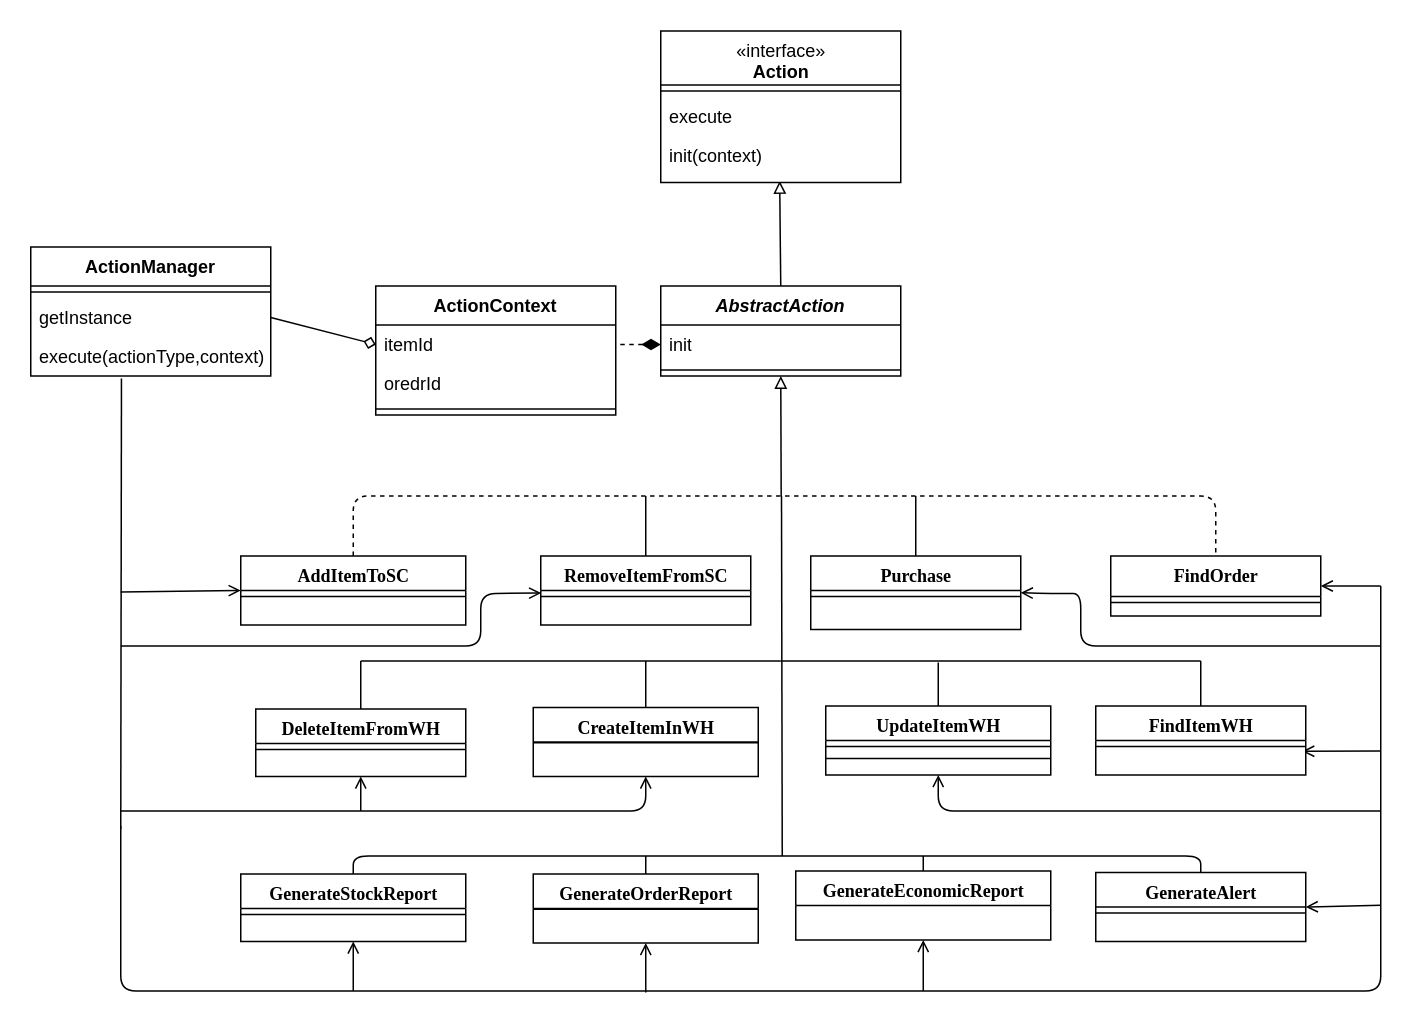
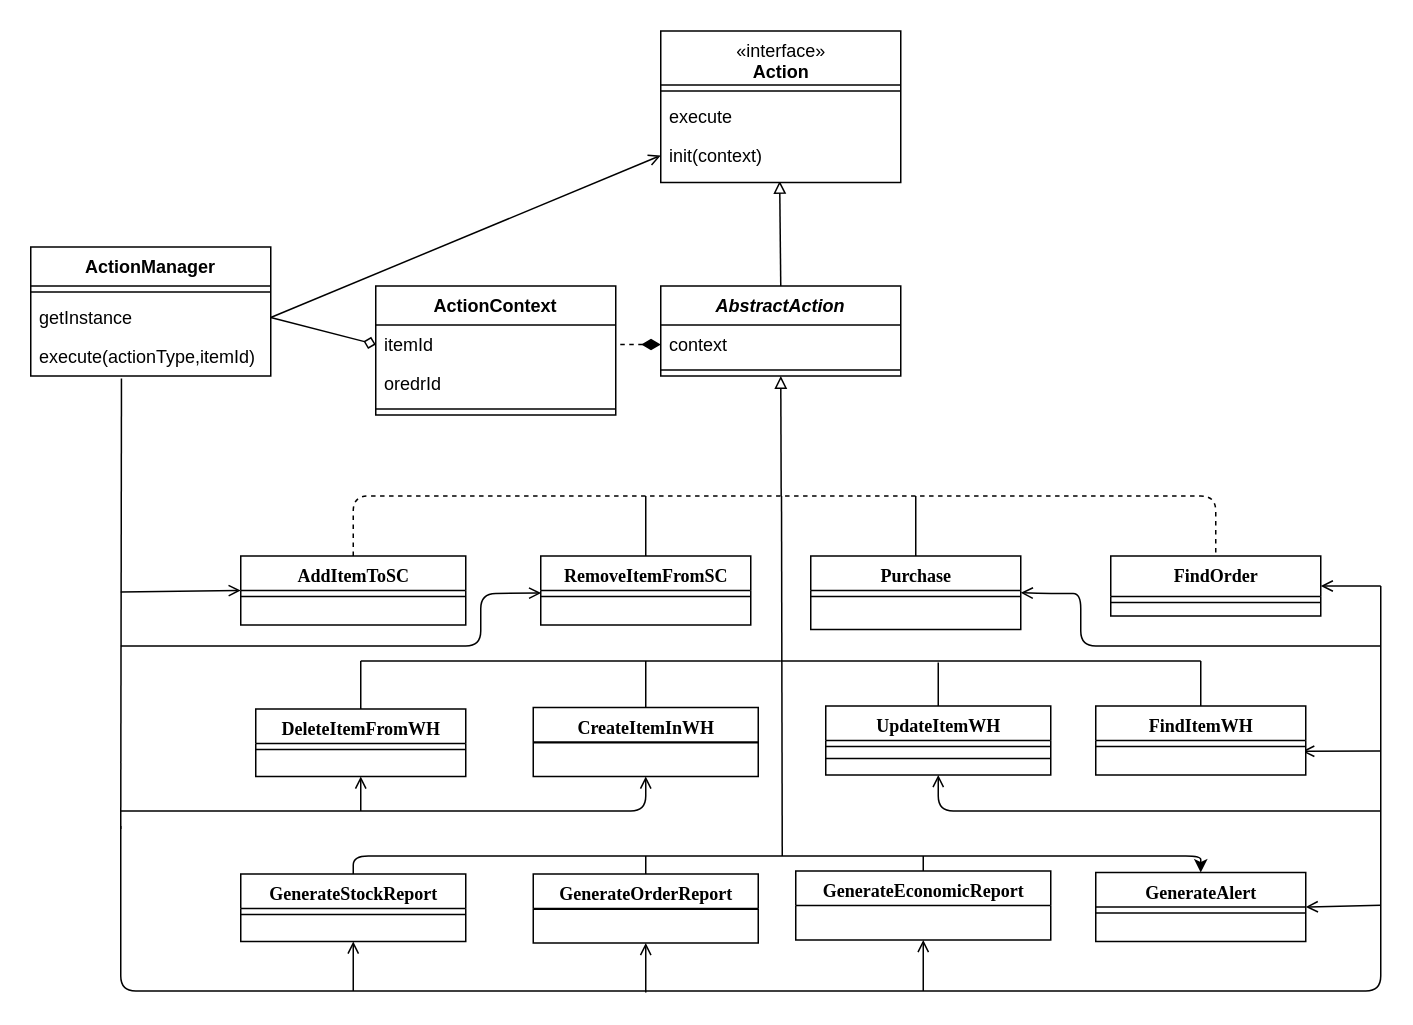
edge "getInstance" -> "init(context)": added
node "init": label "init" -> "context"
node "execute(actionType,context)": label "execute(actionType,context)" -> "execute(actionType,itemId)"
edge "GenerateAlert" -- "GenerateStockReport": arrowhead none -> classic
